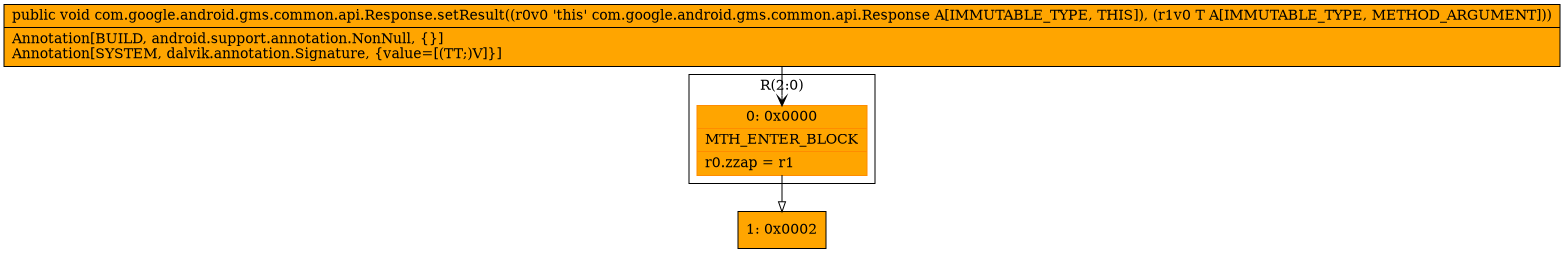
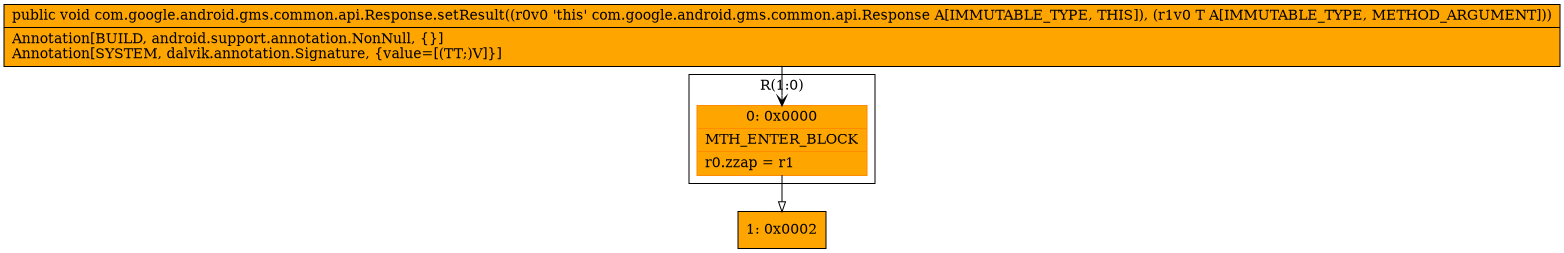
cluster "R(2:0)": label "R(2:0)" -> "R(1:0)"
